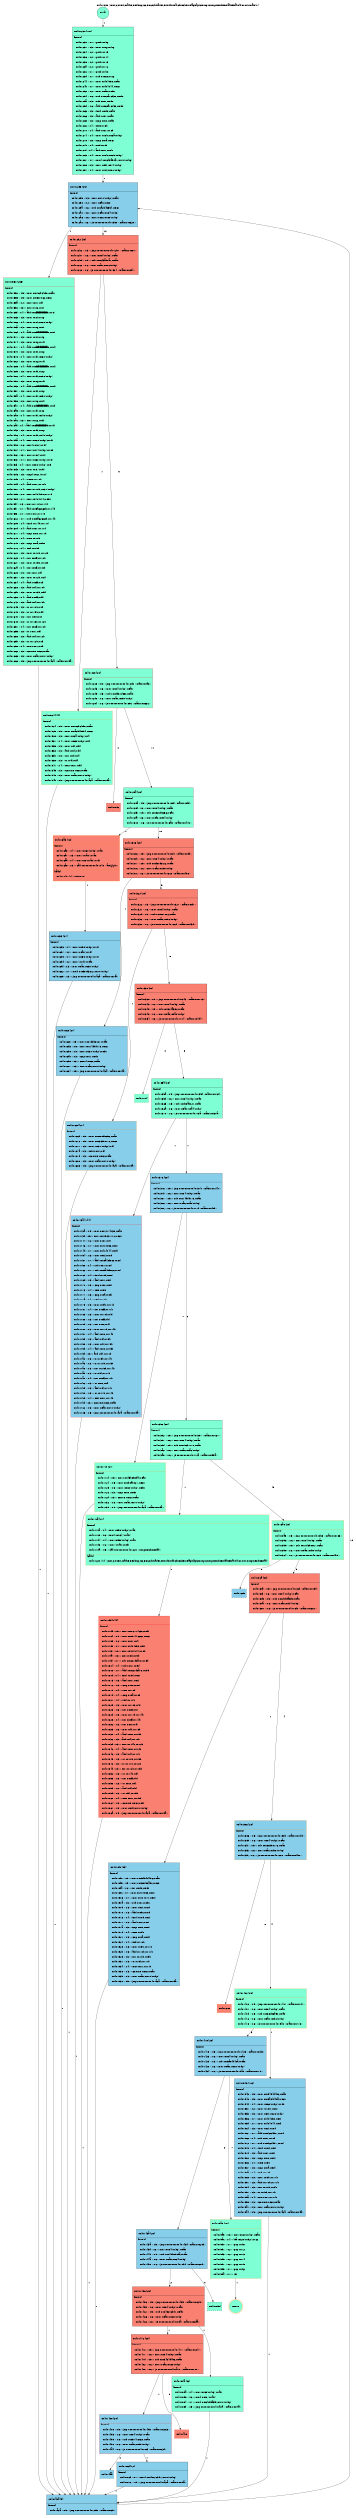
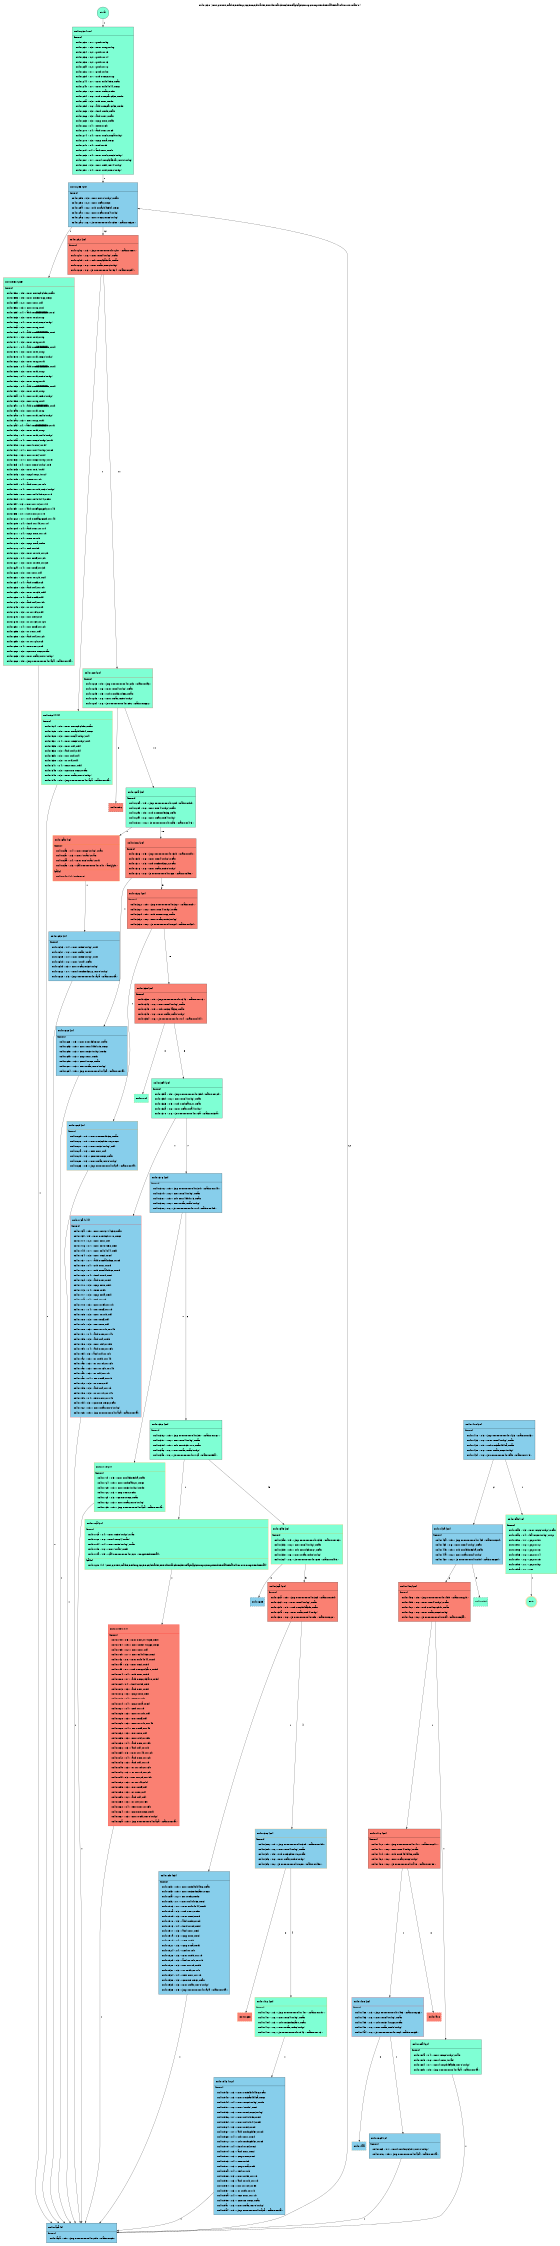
edge "0x401402 [28]" -> "0x40141e [28]": removed, label "3"
node "Users": label "Users" -> "Exit"
